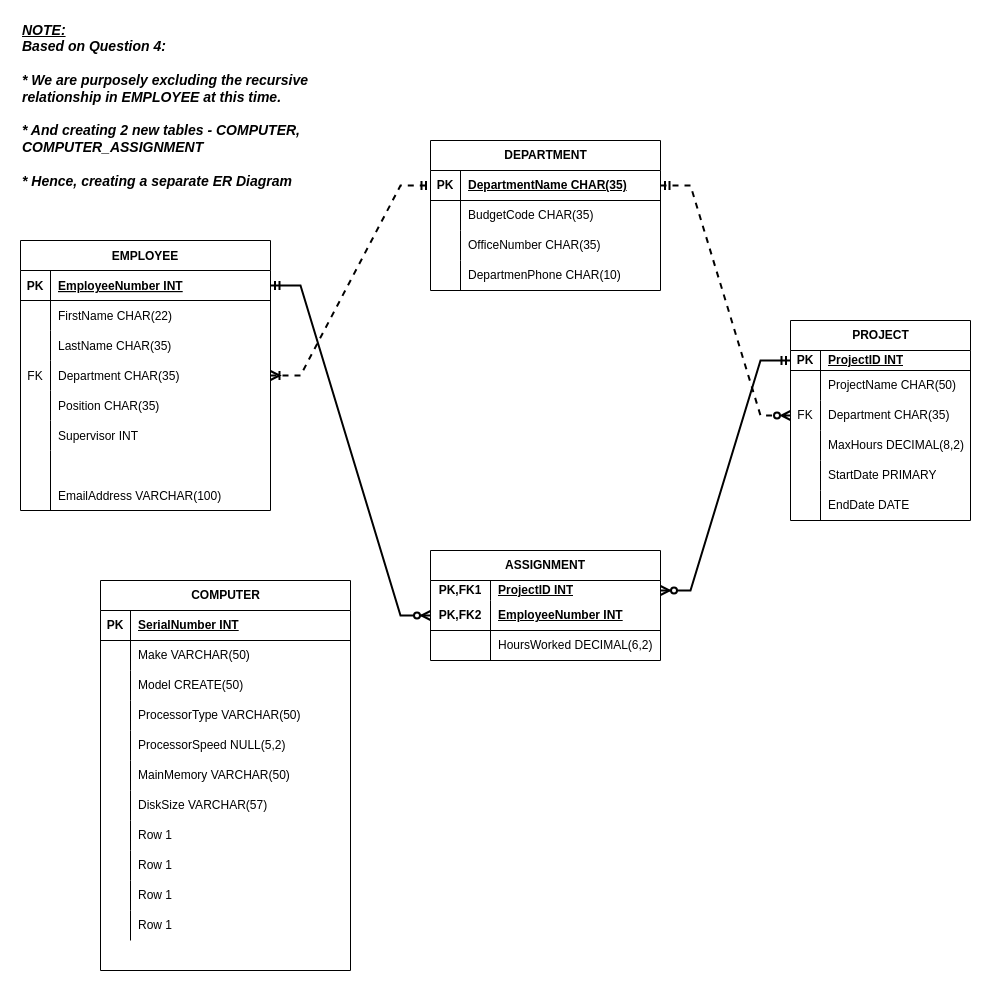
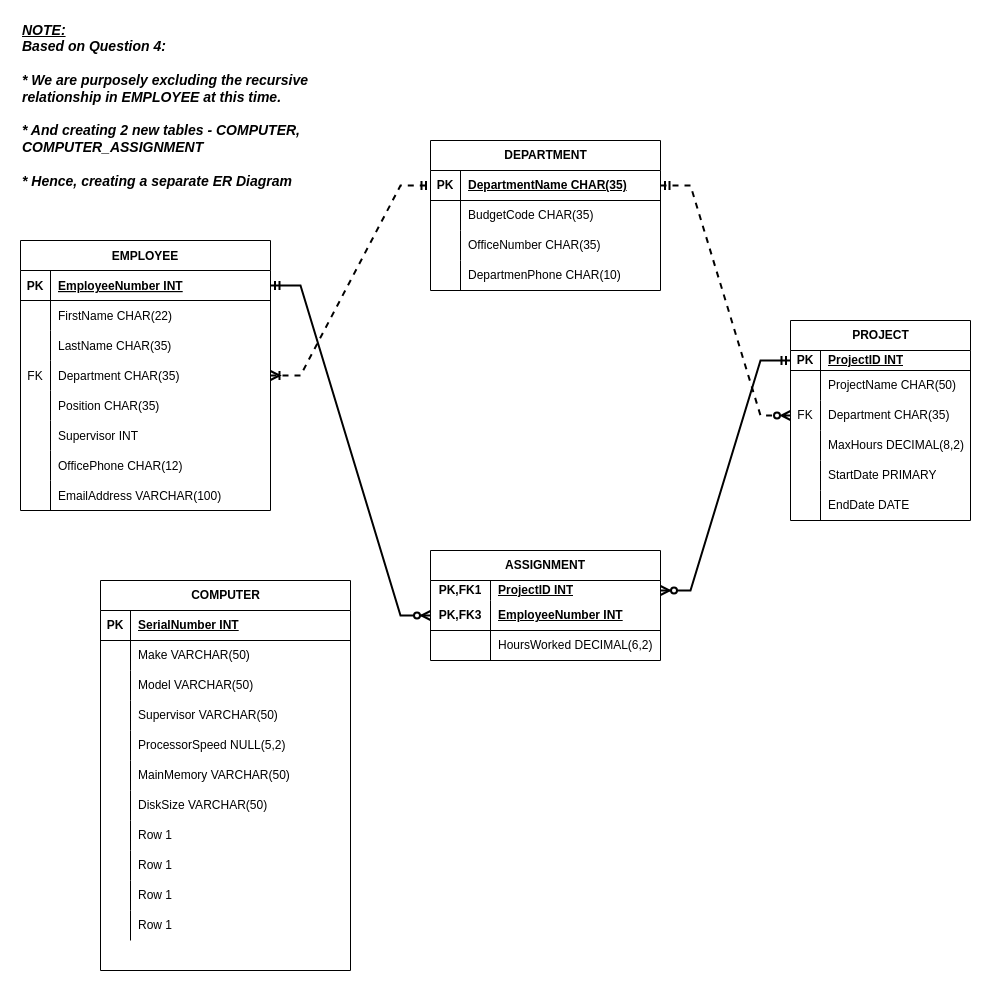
node "OfficePhone CHAR(12)": added
node "PK,FK2": label "PK,FK2" -> "PK,FK3"
node "Model CREATE(50)": label "Model CREATE(50)" -> "Model VARCHAR(50)"
node "ProcessorType VARCHAR(50)": label "ProcessorType VARCHAR(50)" -> "Supervisor VARCHAR(50)"
node "DiskSize VARCHAR(57)": label "DiskSize VARCHAR(57)" -> "DiskSize VARCHAR(50)"
